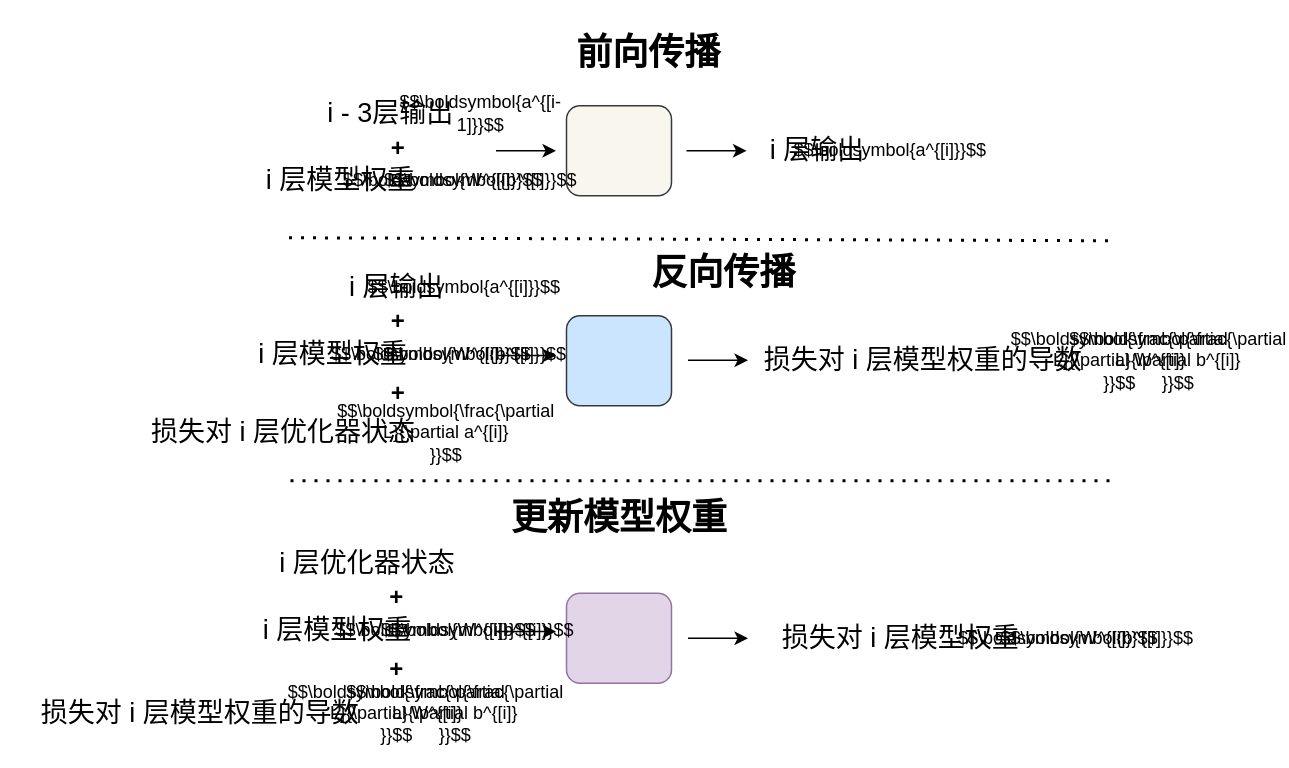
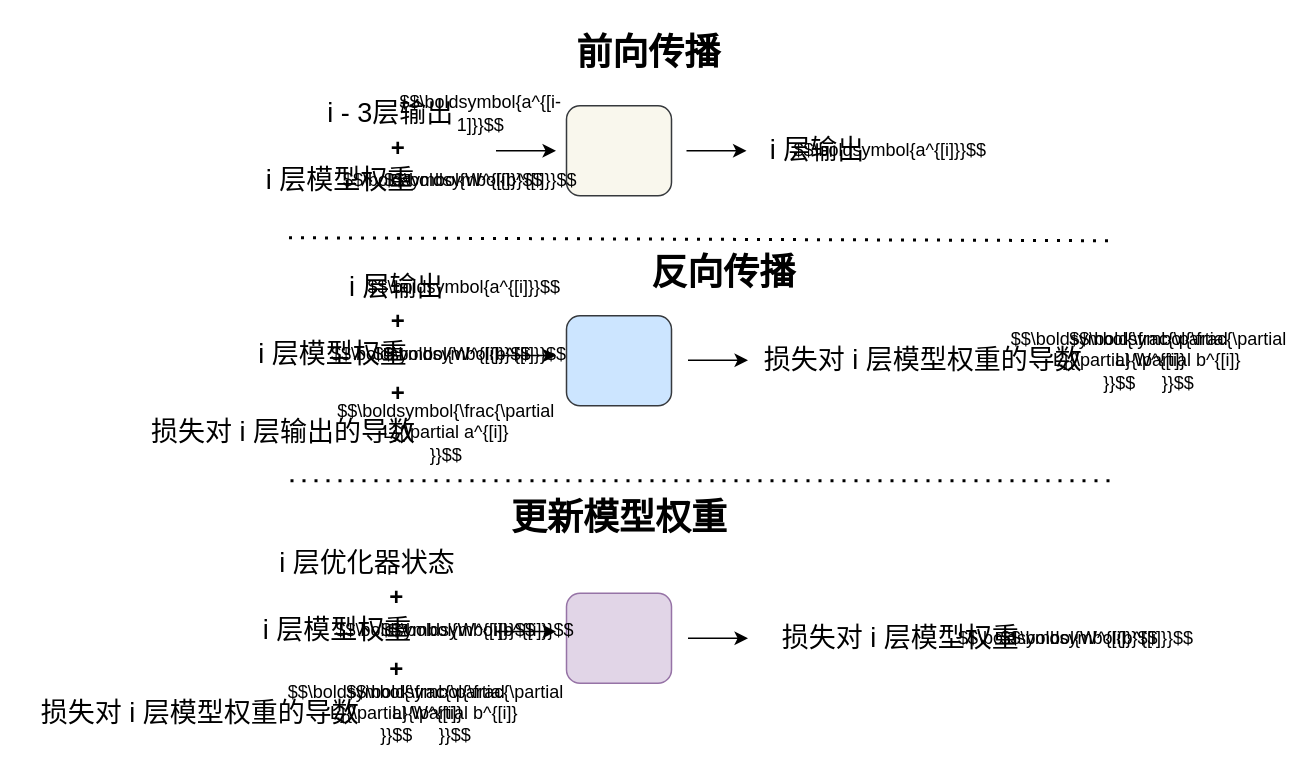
node "损失对 i 层优化器状态": label "损失对 i 层优化器状态" -> "损失对 i 层输出的导数"
